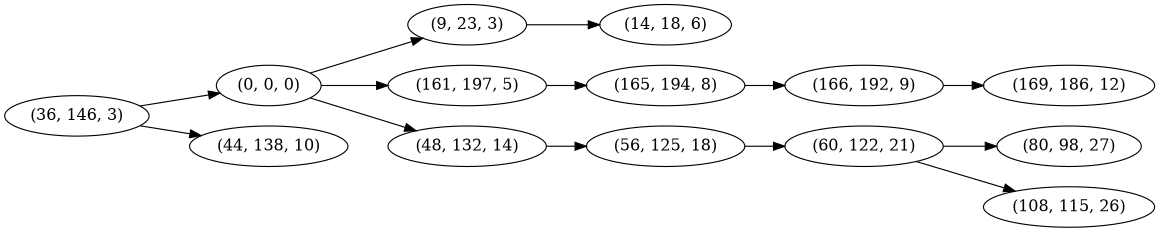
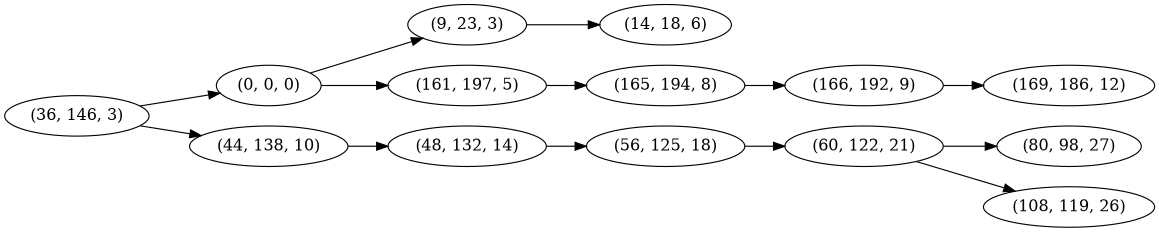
edge "(0, 0, 0)" -> "(48, 132, 14)": now "(44, 138, 10)" -> "(48, 132, 14)"
node "(108, 115, 26)": label "(108, 115, 26)" -> "(108, 119, 26)"
